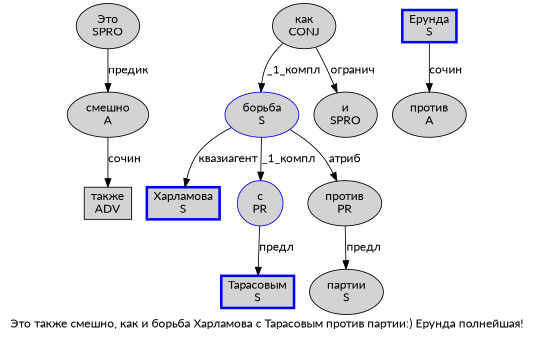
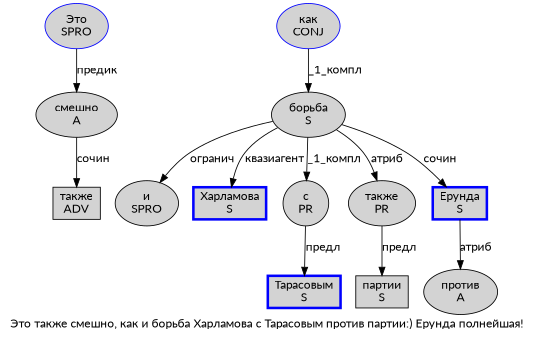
node "Это SPRO": color black -> blue
node "как CONJ": color black -> blue
edge "как CONJ" -> "и SPRO": now "борьба S" -> "и SPRO"
edge "Ерунда S" -> "против A": label "сочин" -> "атриб"
node "борьба S": color blue -> black
edge "борьба S" -> "Ерунда S": added, label "сочин"
node "с PR": color blue -> black
node "против PR": label "против PR" -> "также PR"
node "партии S": shape ellipse -> box
